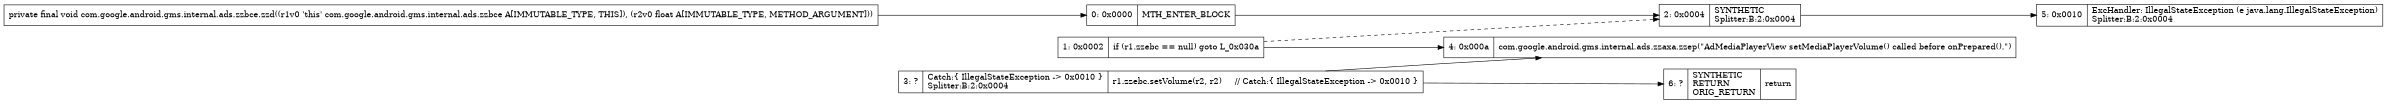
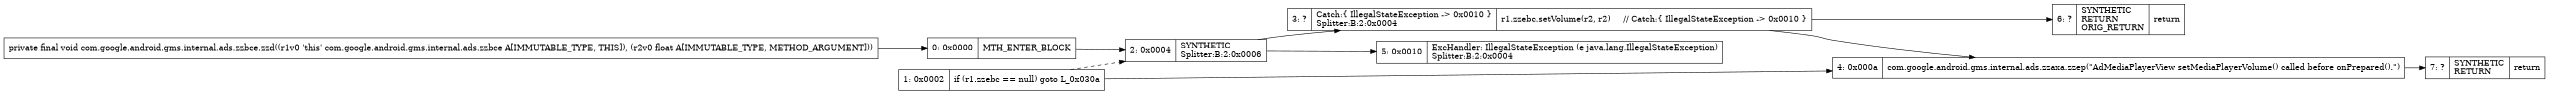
node "2: 0x0004": text "Splitter:B:2:0x0004" -> "Splitter:B:2:0x0006"
edge "2: 0x0004" -> "3: ?": added
node "7: ?": added
